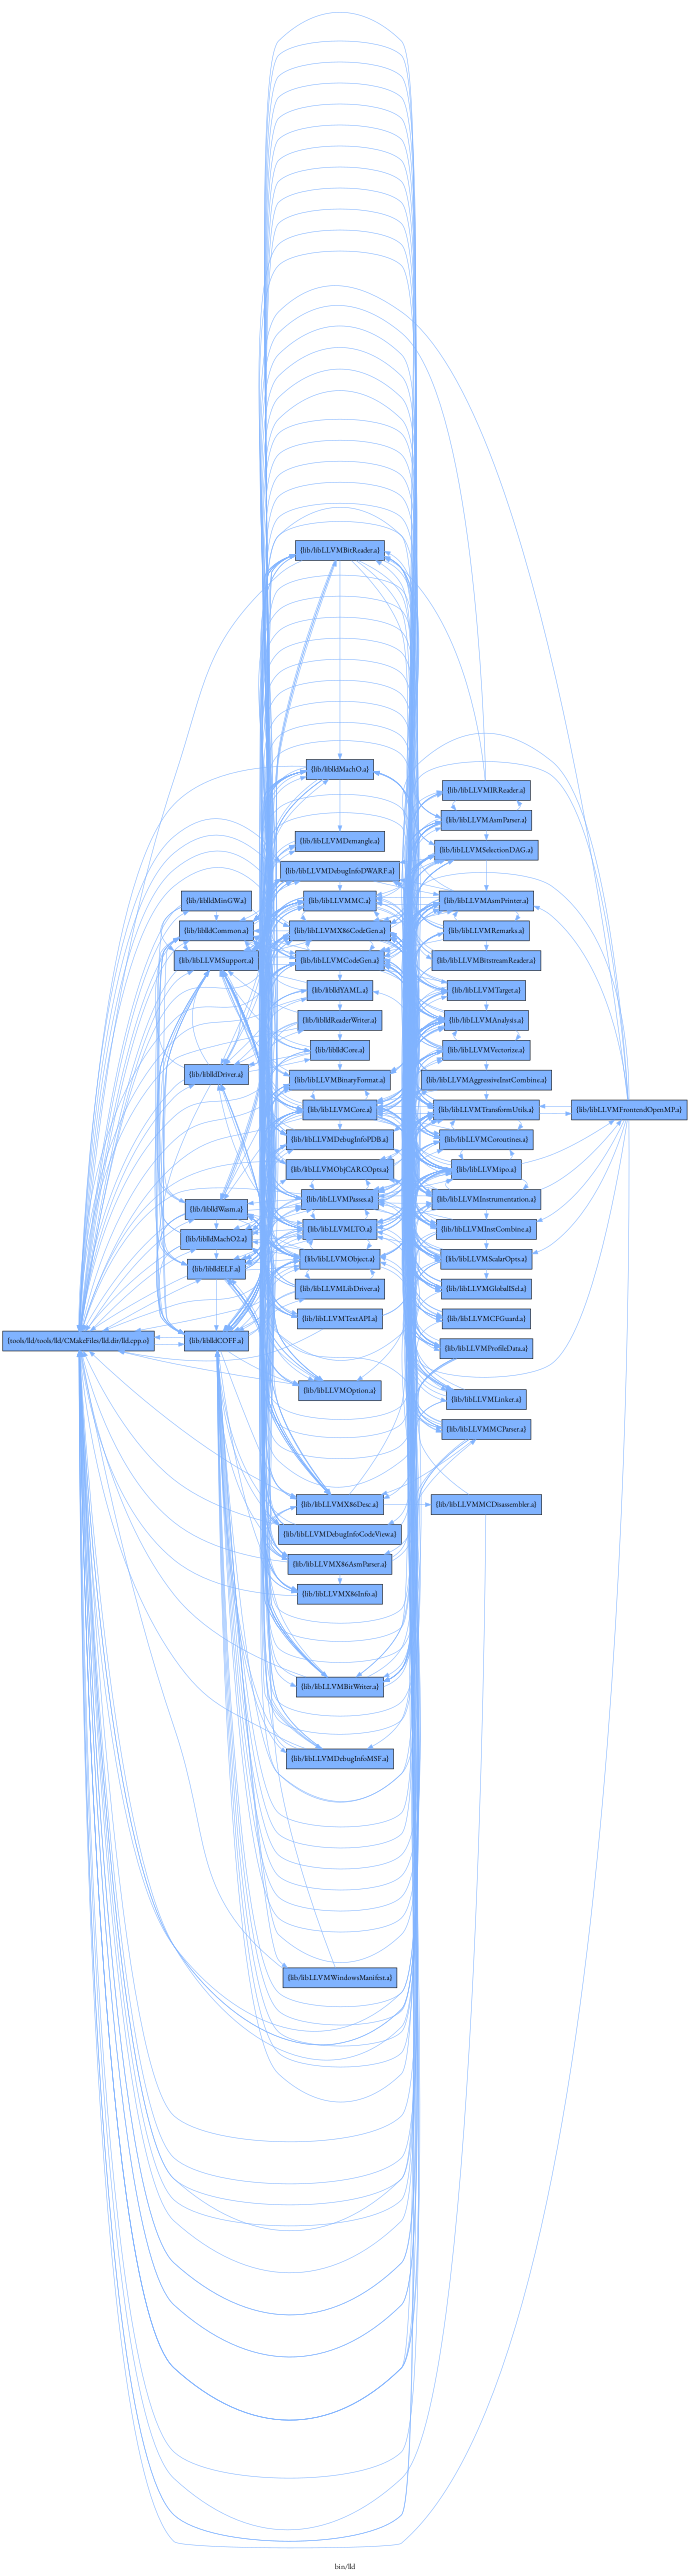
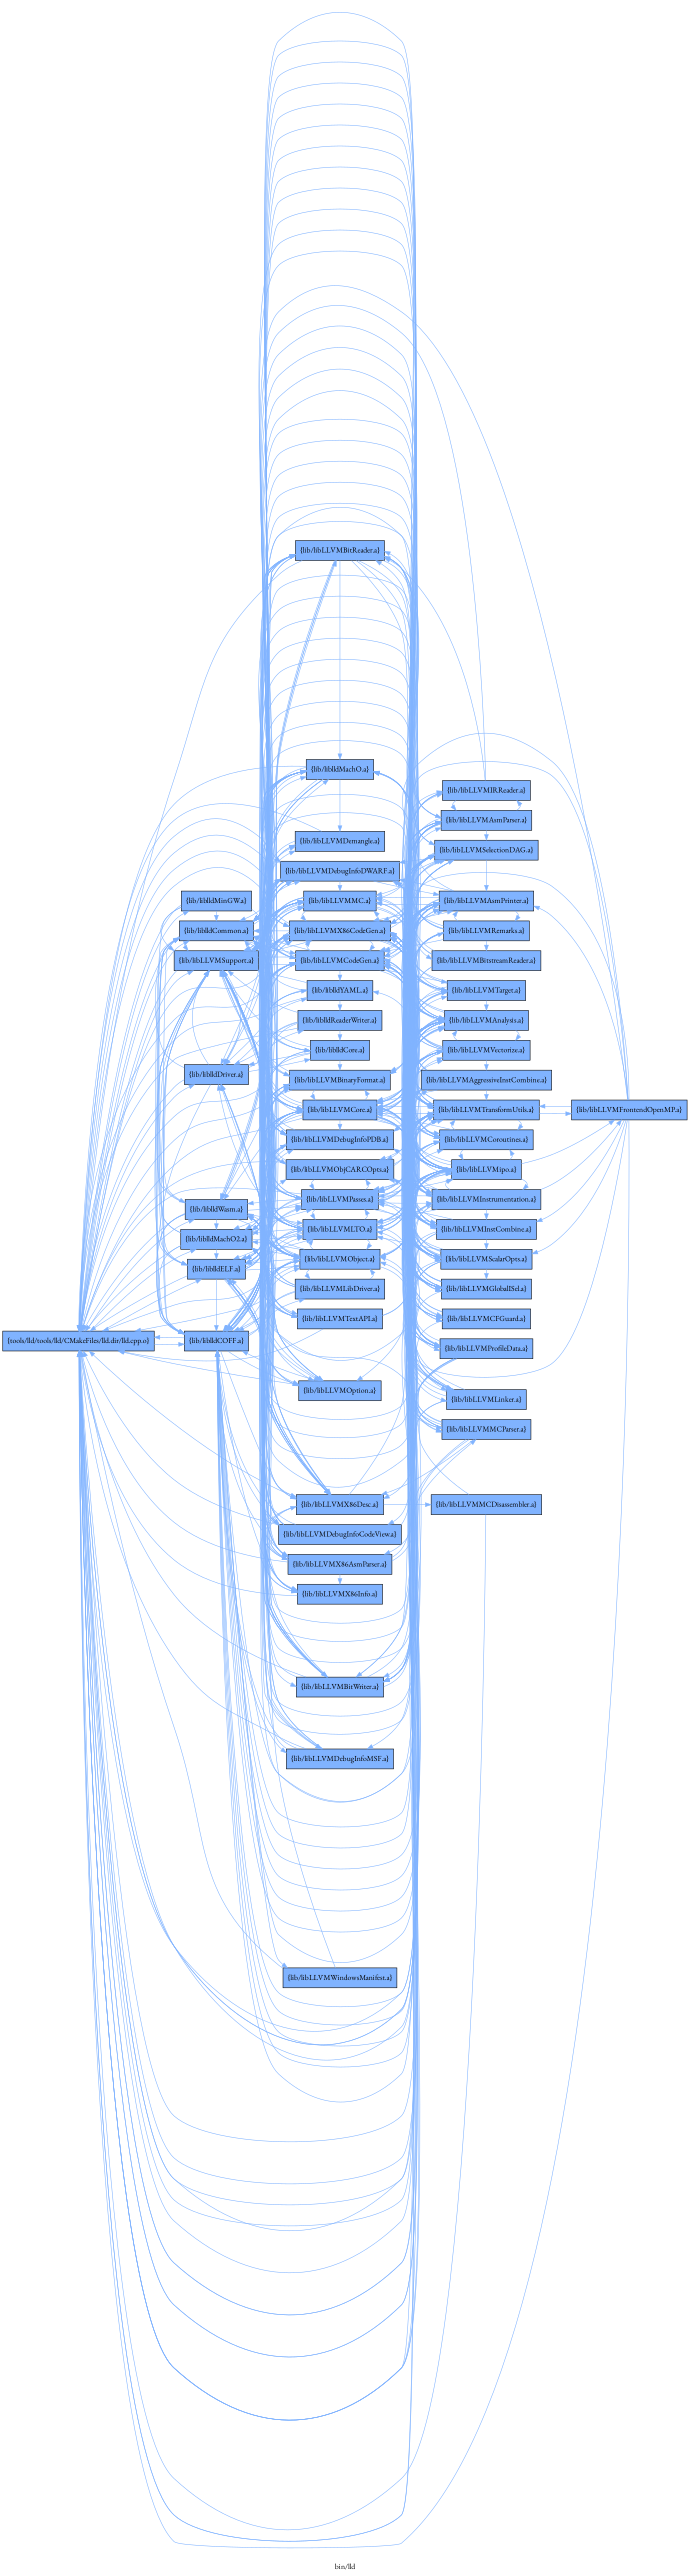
edge "{lib/libLLVMOption.a}" -> "{lib/libLLVMObject.a}": now "{lib/libLLVMOption.a}" -> "{lib/liblldCOFF.a}"
edge "{lib/libLLVMMCParser.a}" -> "{tools/lld/tools/lld/CMakeFiles/lld.dir/lld.cpp.o}": now "{lib/libLLVMDemangle.a}" -> "{tools/lld/tools/lld/CMakeFiles/lld.dir/lld.cpp.o}"
